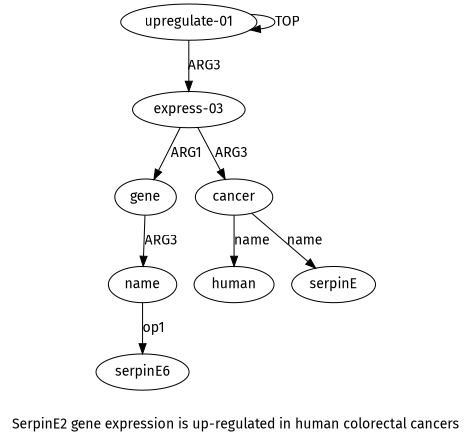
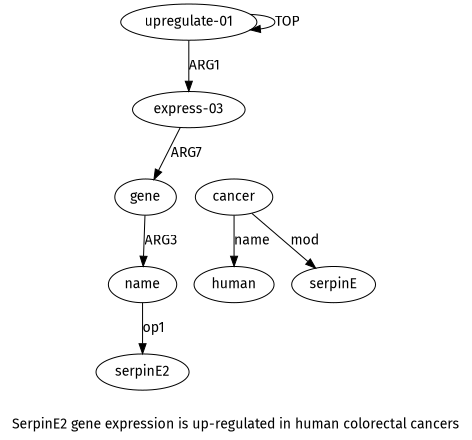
edge "upregulate-01" -> "express-03": label "ARG3" -> "ARG1"
edge "express-03" -> "cancer": removed, label "ARG3"
edge "express-03" -> "gene": label "ARG1" -> "ARG7"
edge "cancer" -> "serpinE": label "name" -> "mod"
node "serpinE6": label "serpinE6" -> "serpinE2"
